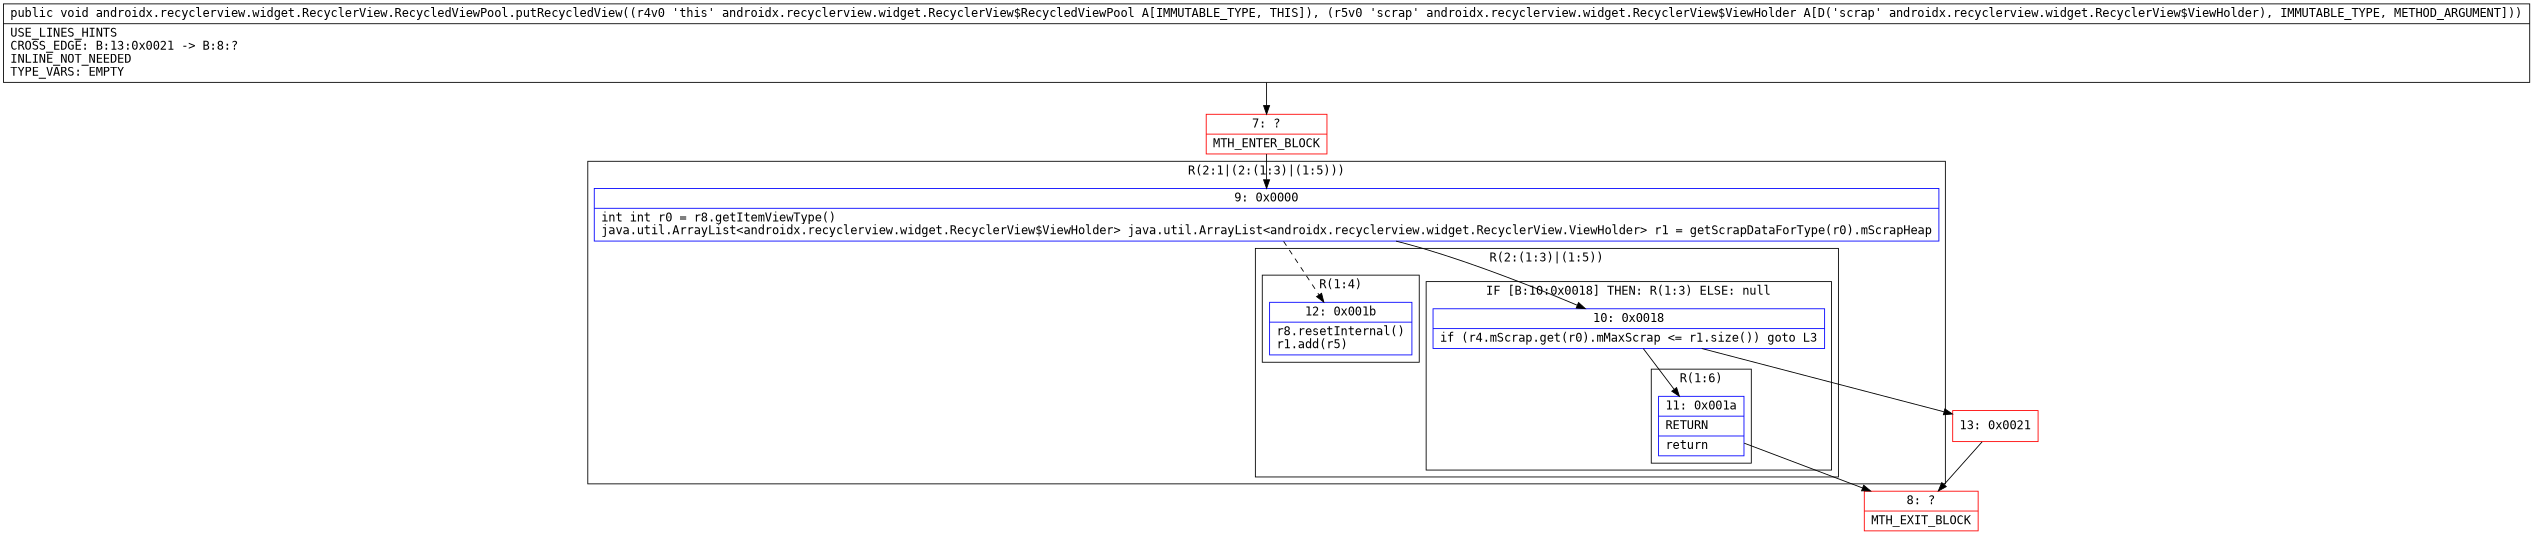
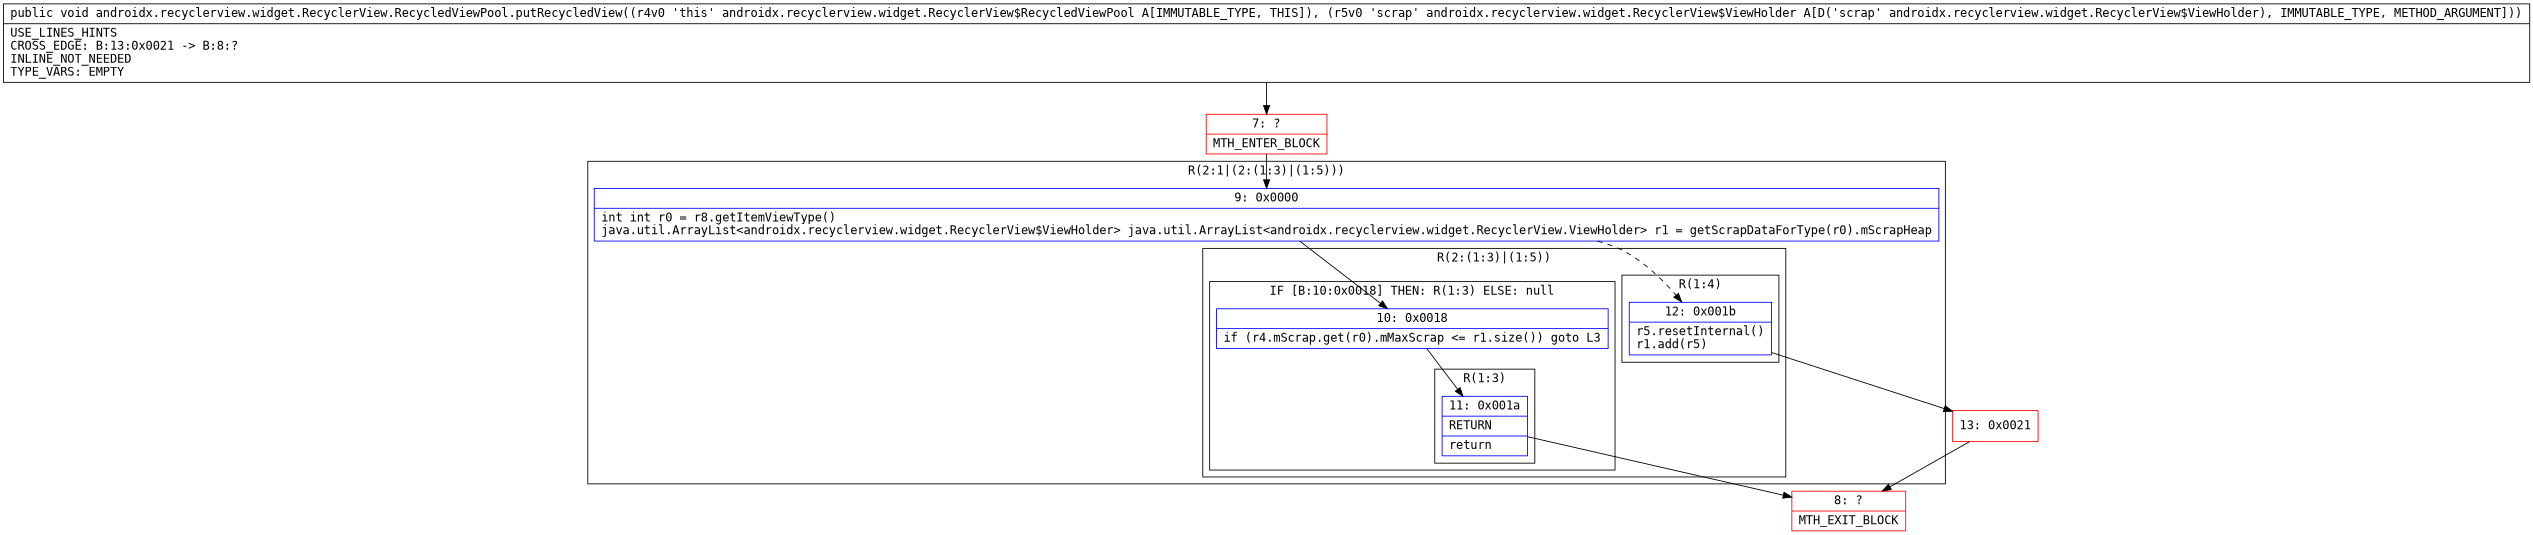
node "12: 0x001b": text "r8.resetInternal()" -> "r5.resetInternal()"
cluster "R(1:6)": label "R(1:6)" -> "R(1:3)"
edge "10: 0x0018" -> "13: 0x0021": now "12: 0x001b" -> "13: 0x0021"
